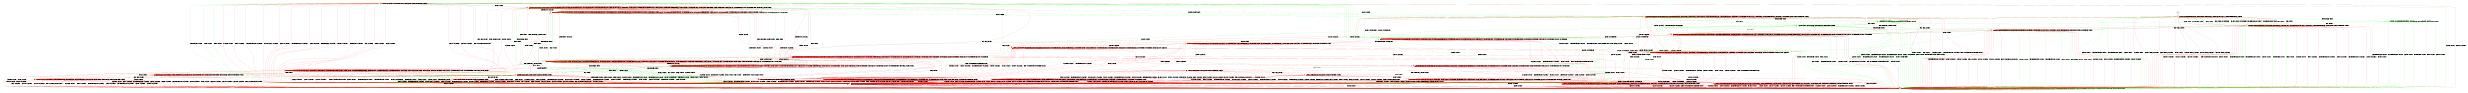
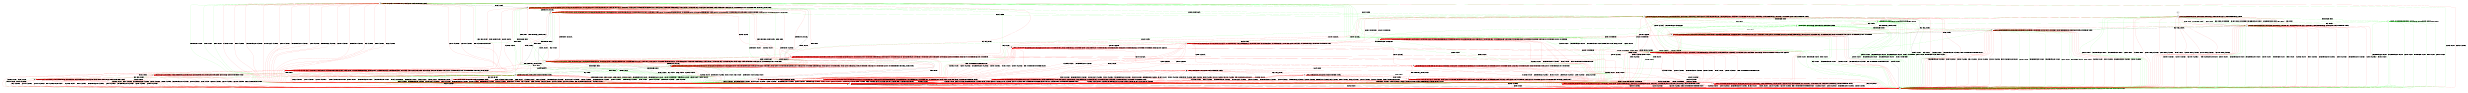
edge "dd" -> "gg": label "KEXINIT / KEXINIT" -> "SUCCESS / KEXINIT"
